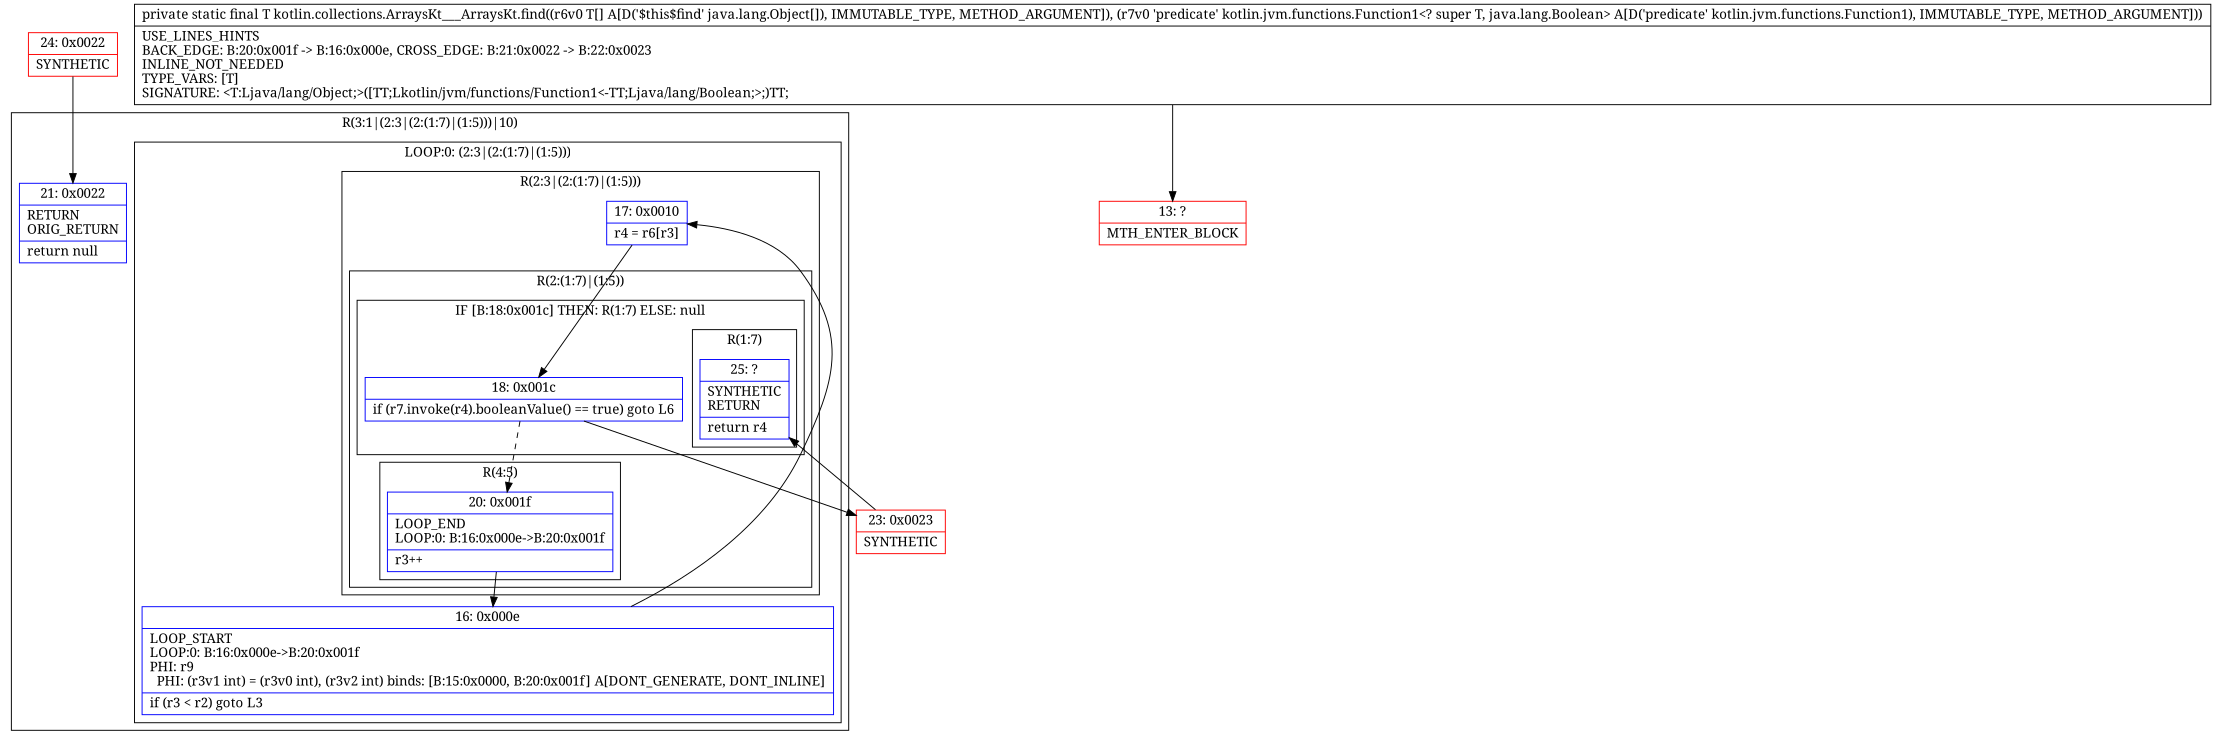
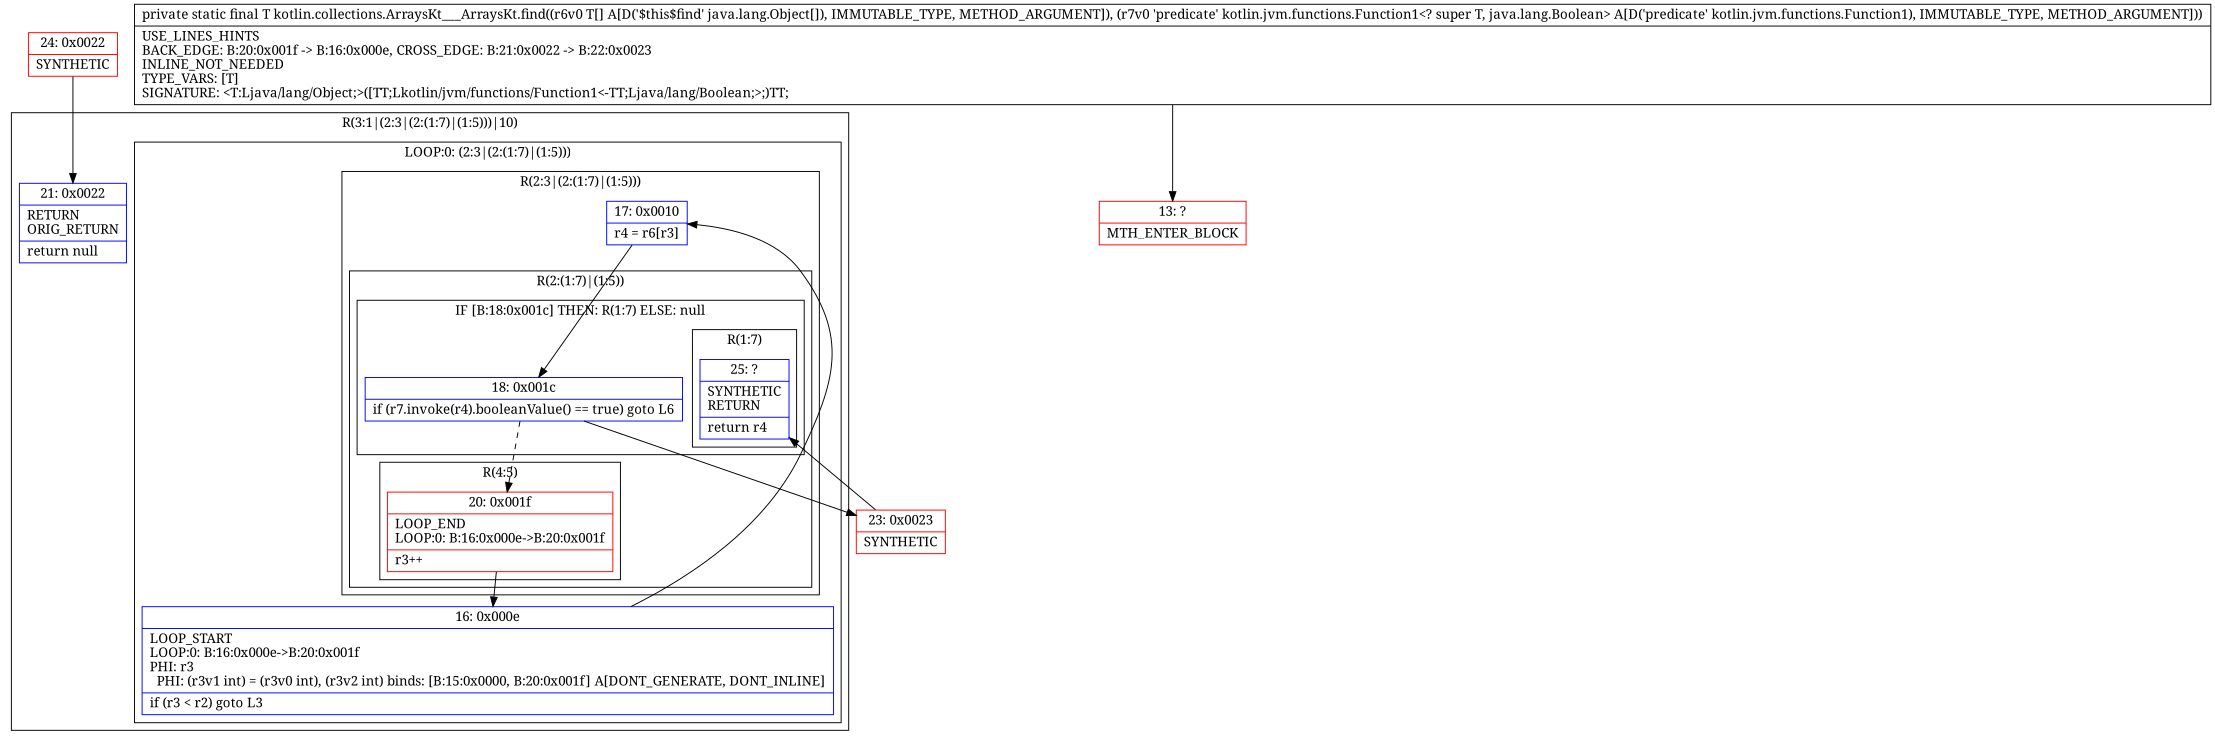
node "20: 0x001f": color blue -> red
node "16: 0x000e": text "PHI: r9" -> "PHI: r3"
